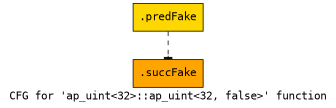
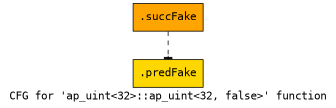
edge ".predFake" -> ".succFake": reversed
